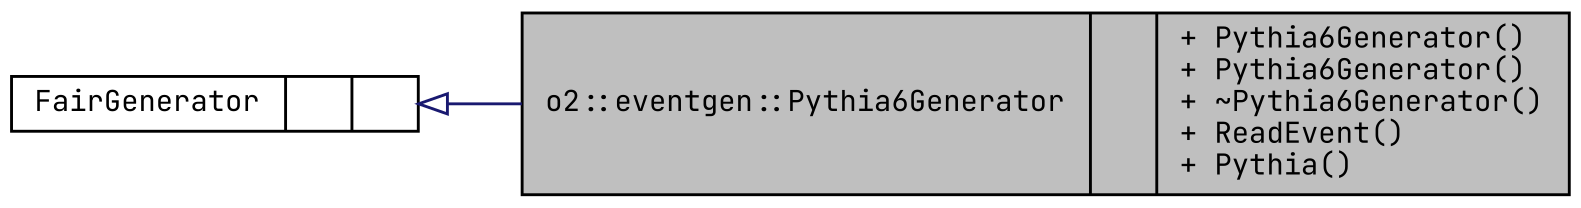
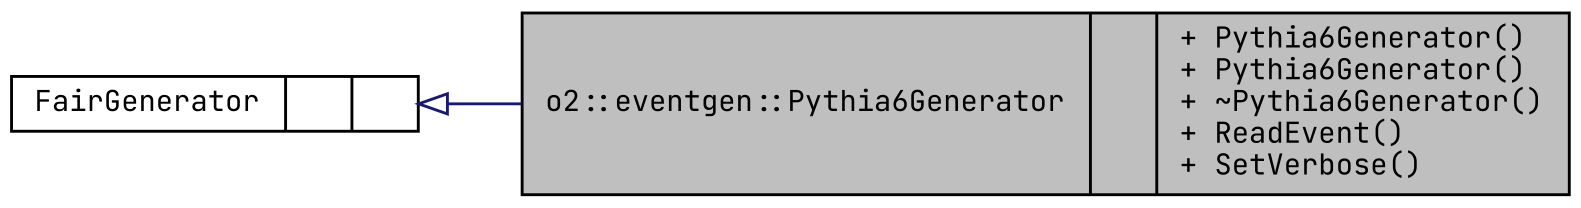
node "o2::eventgen::Pythia6Generator": text "+ Pythia()" -> "+ SetVerbose()"
